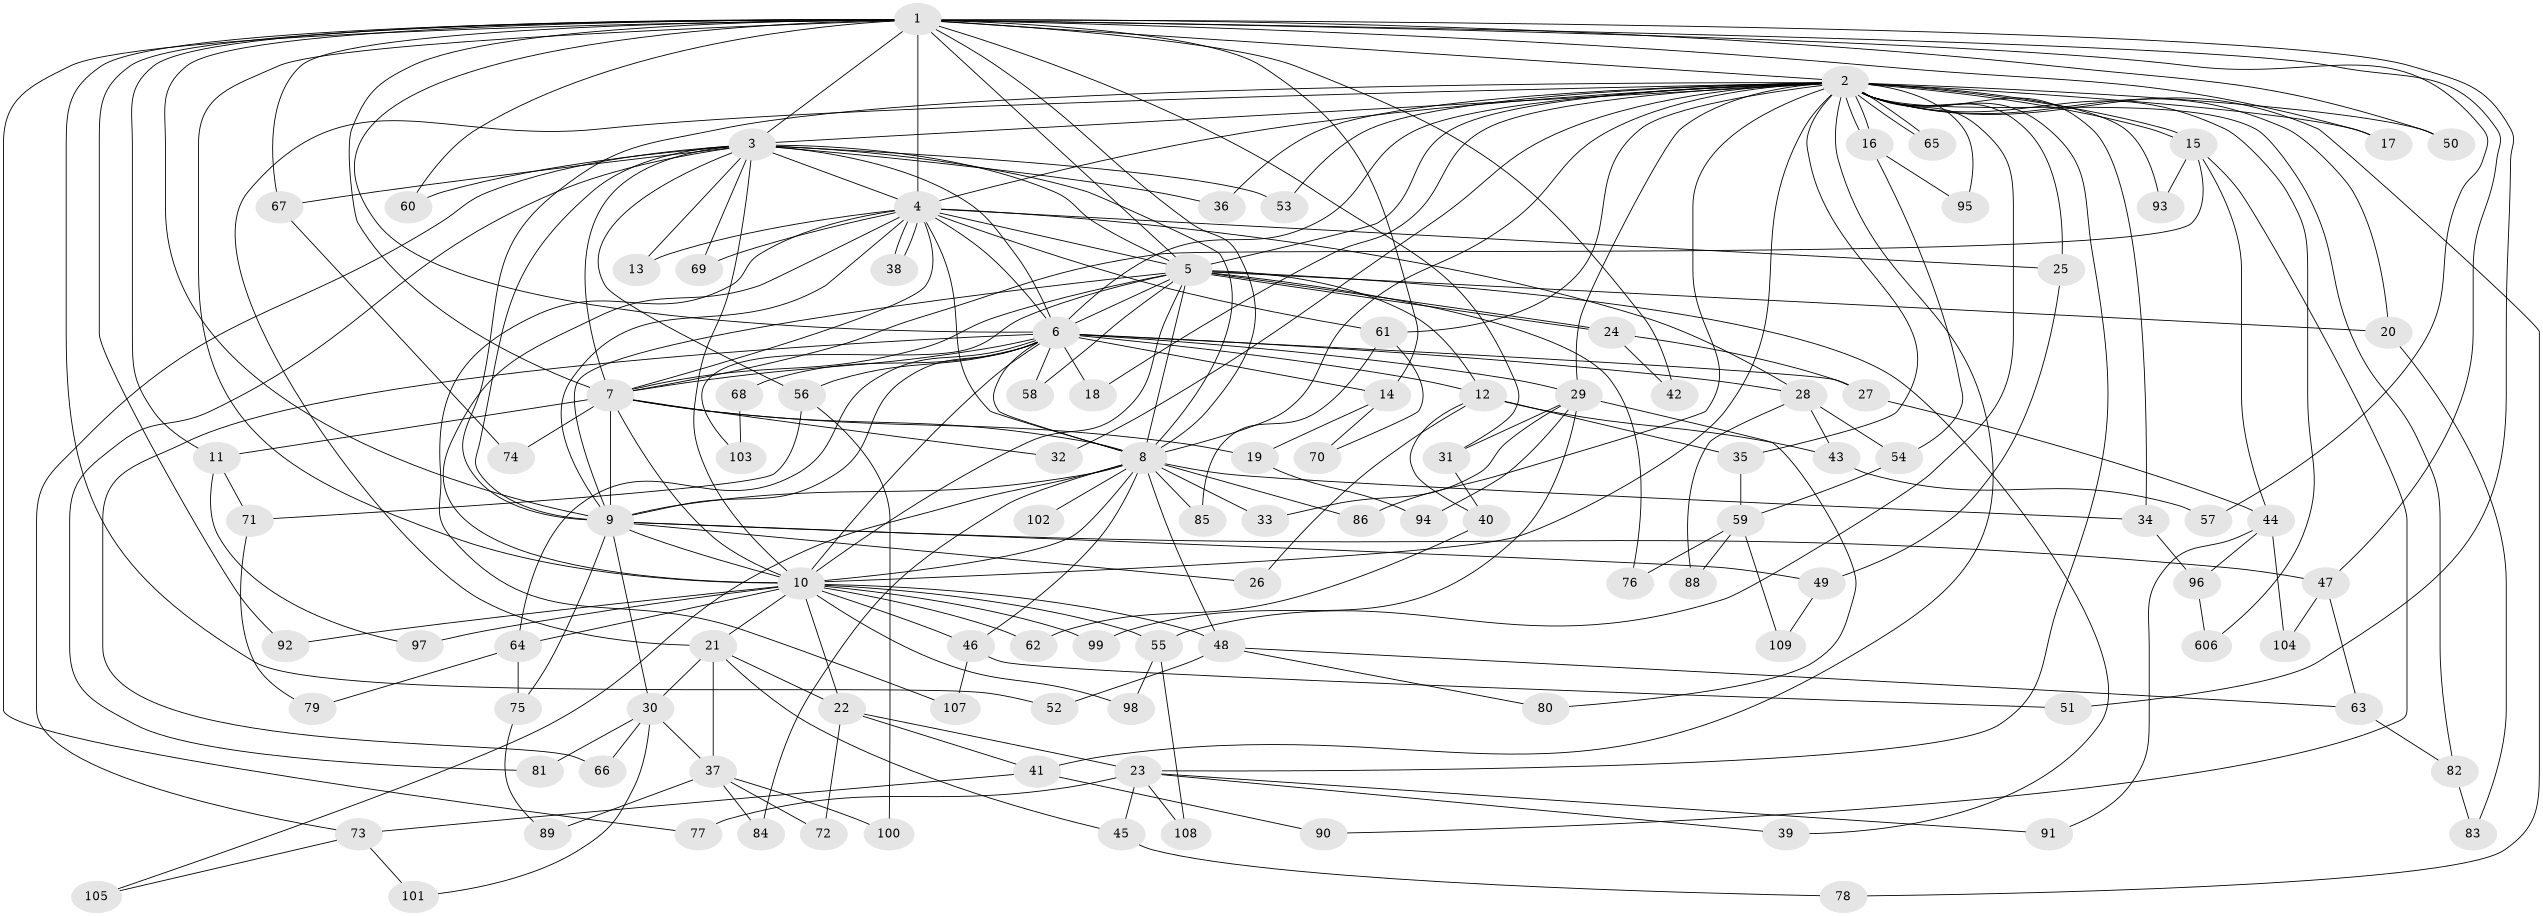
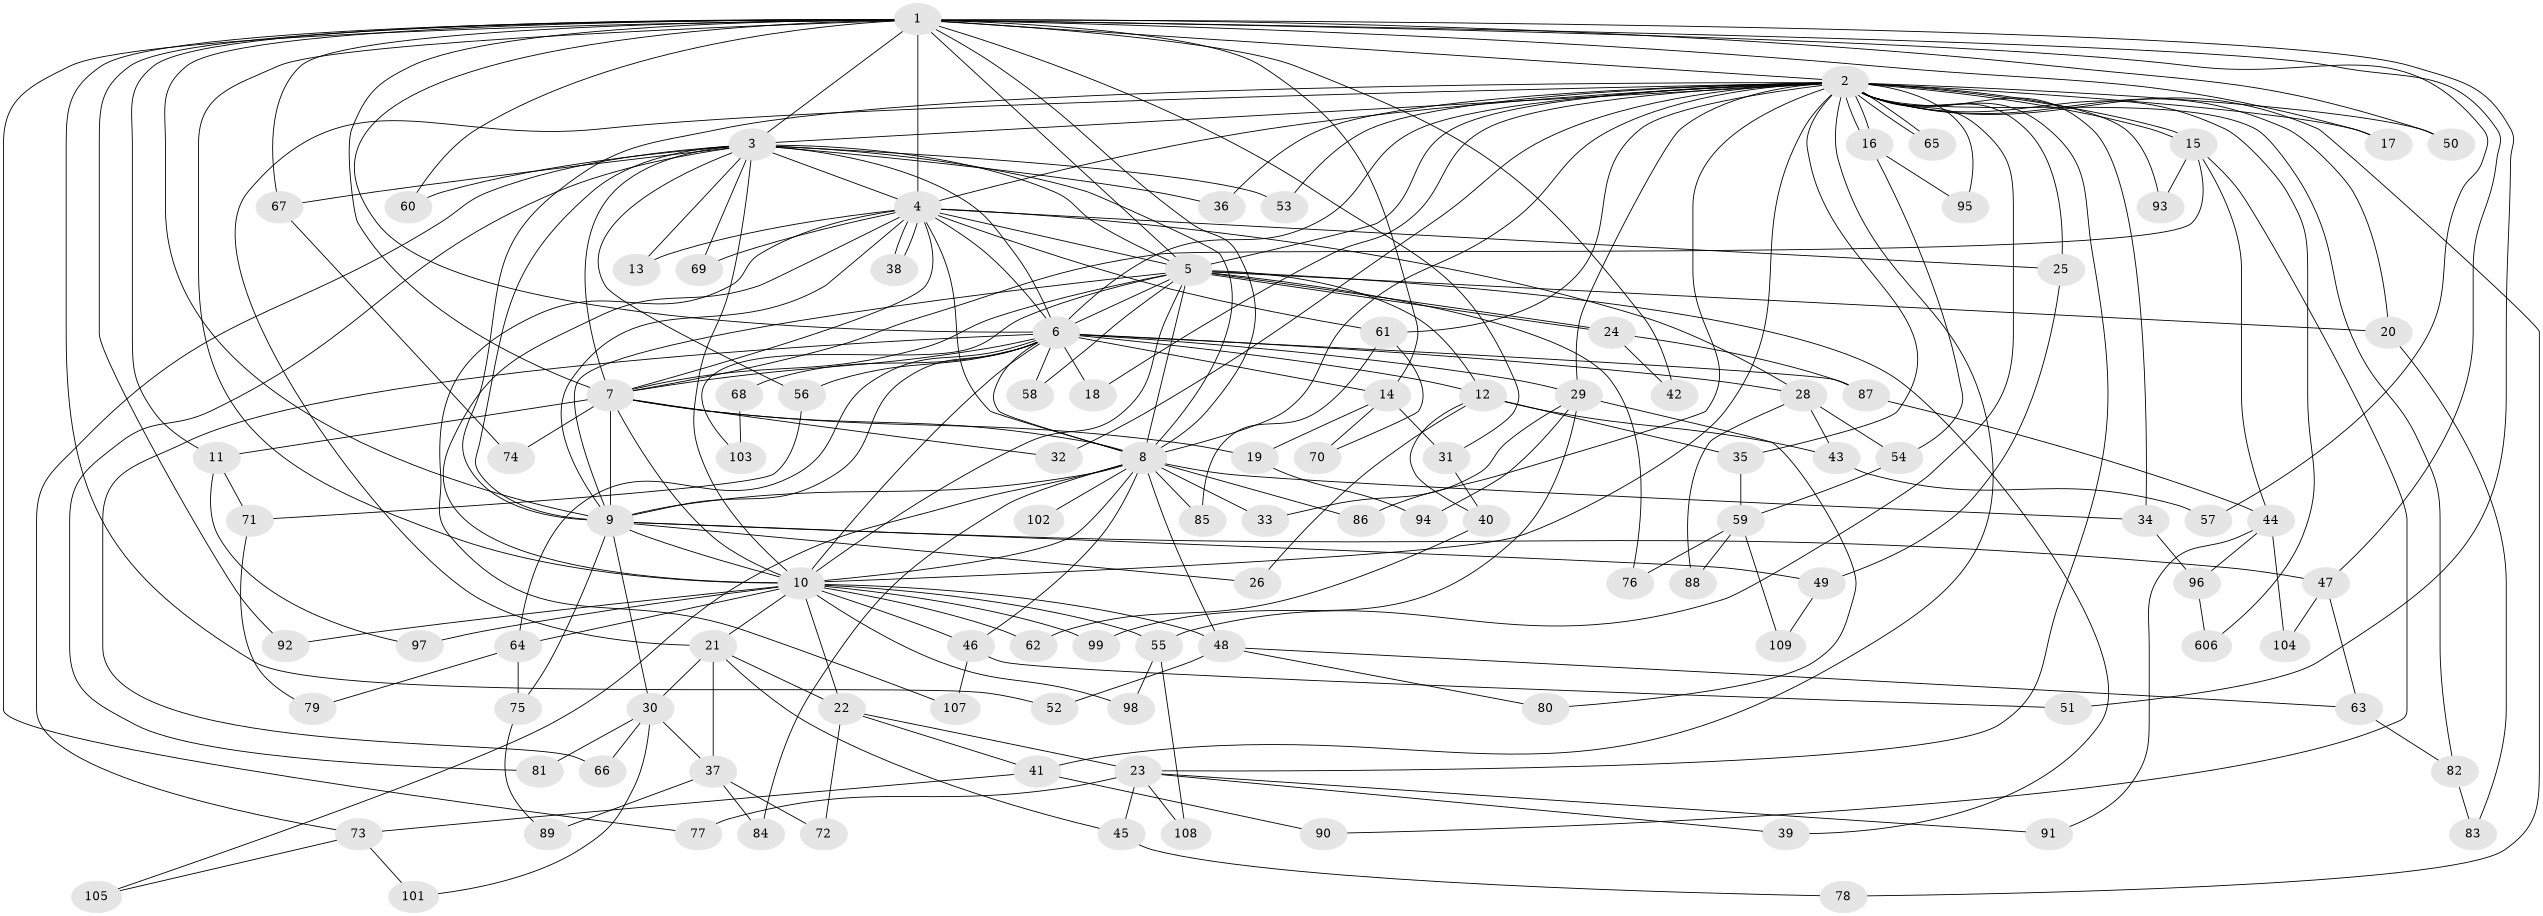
node "27": label "27" -> "87"
edge "29" -- "31": now "14" -- "31"
node "100": removed
